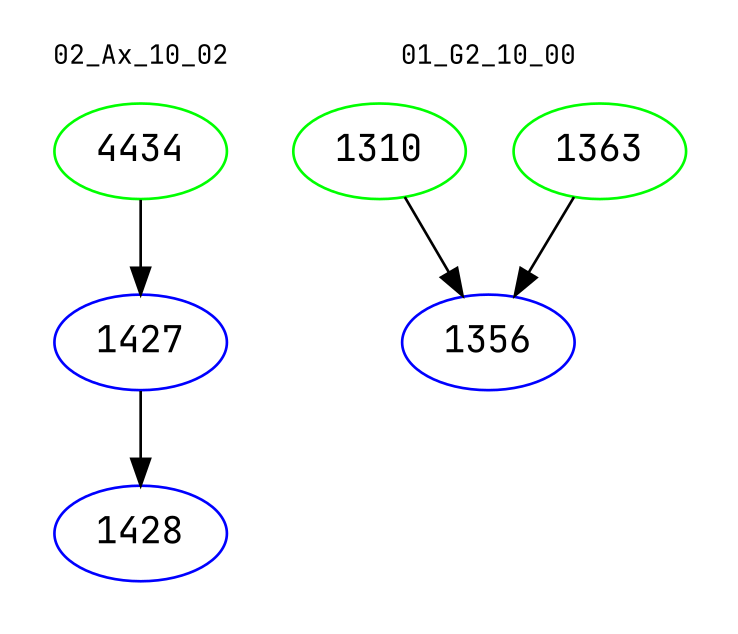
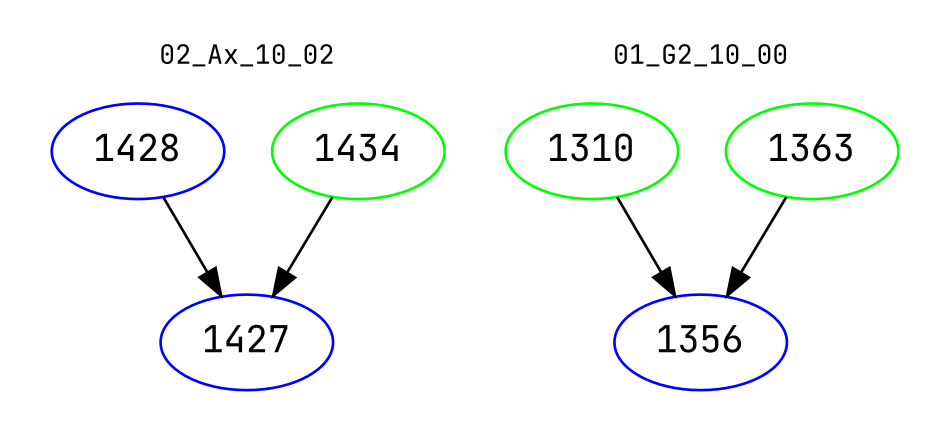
node "4434": label "4434" -> "1434"
edge "1427" -> "1428": reversed
